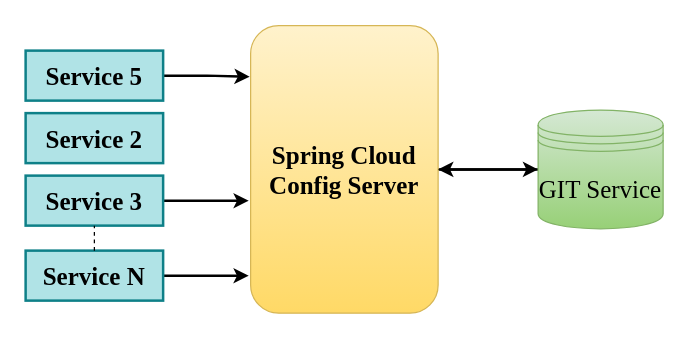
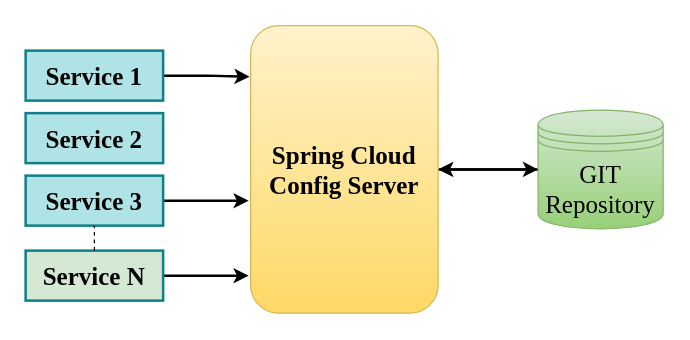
node "Service 5": label "Service 5" -> "Service 1"
node "GIT Service": label "GIT Service" -> "GIT Repository"
node "Service N": fillcolor #b0e3e6 -> #d5e8d4
